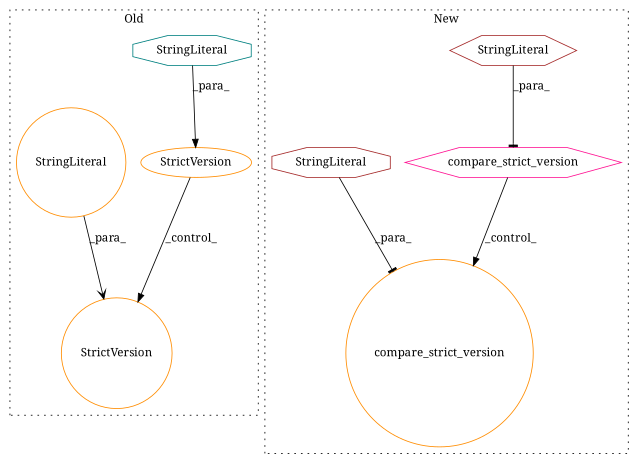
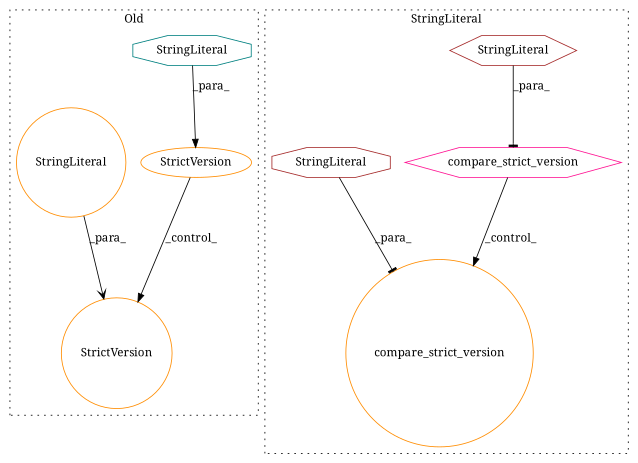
cluster "New": label "New" -> "StringLiteral"
